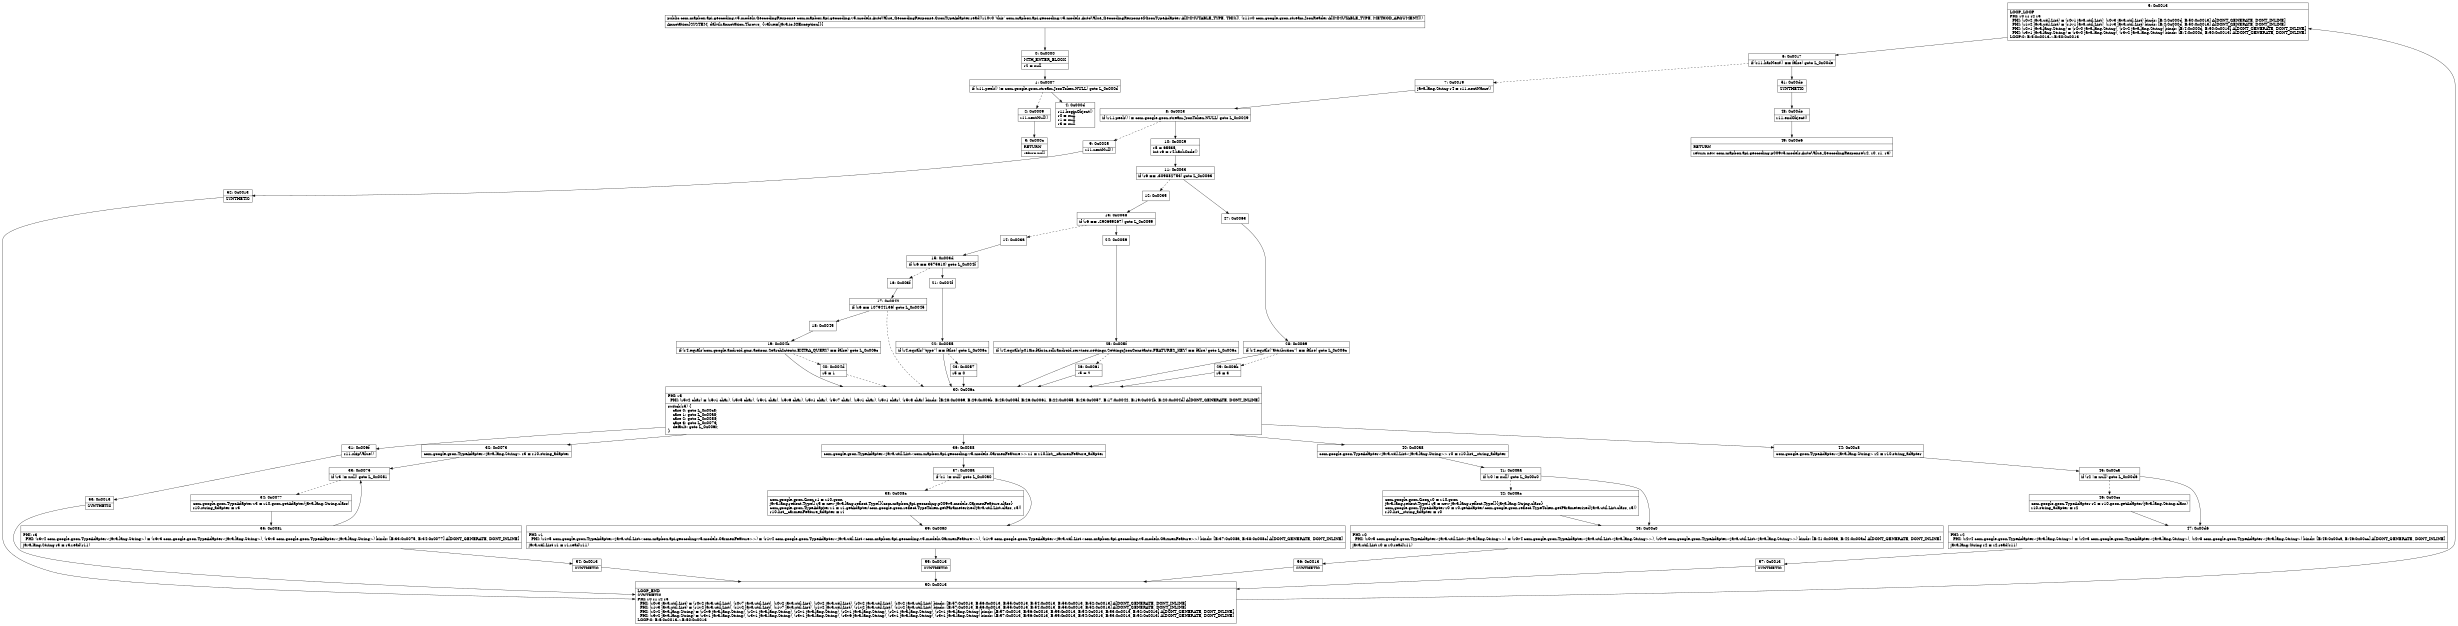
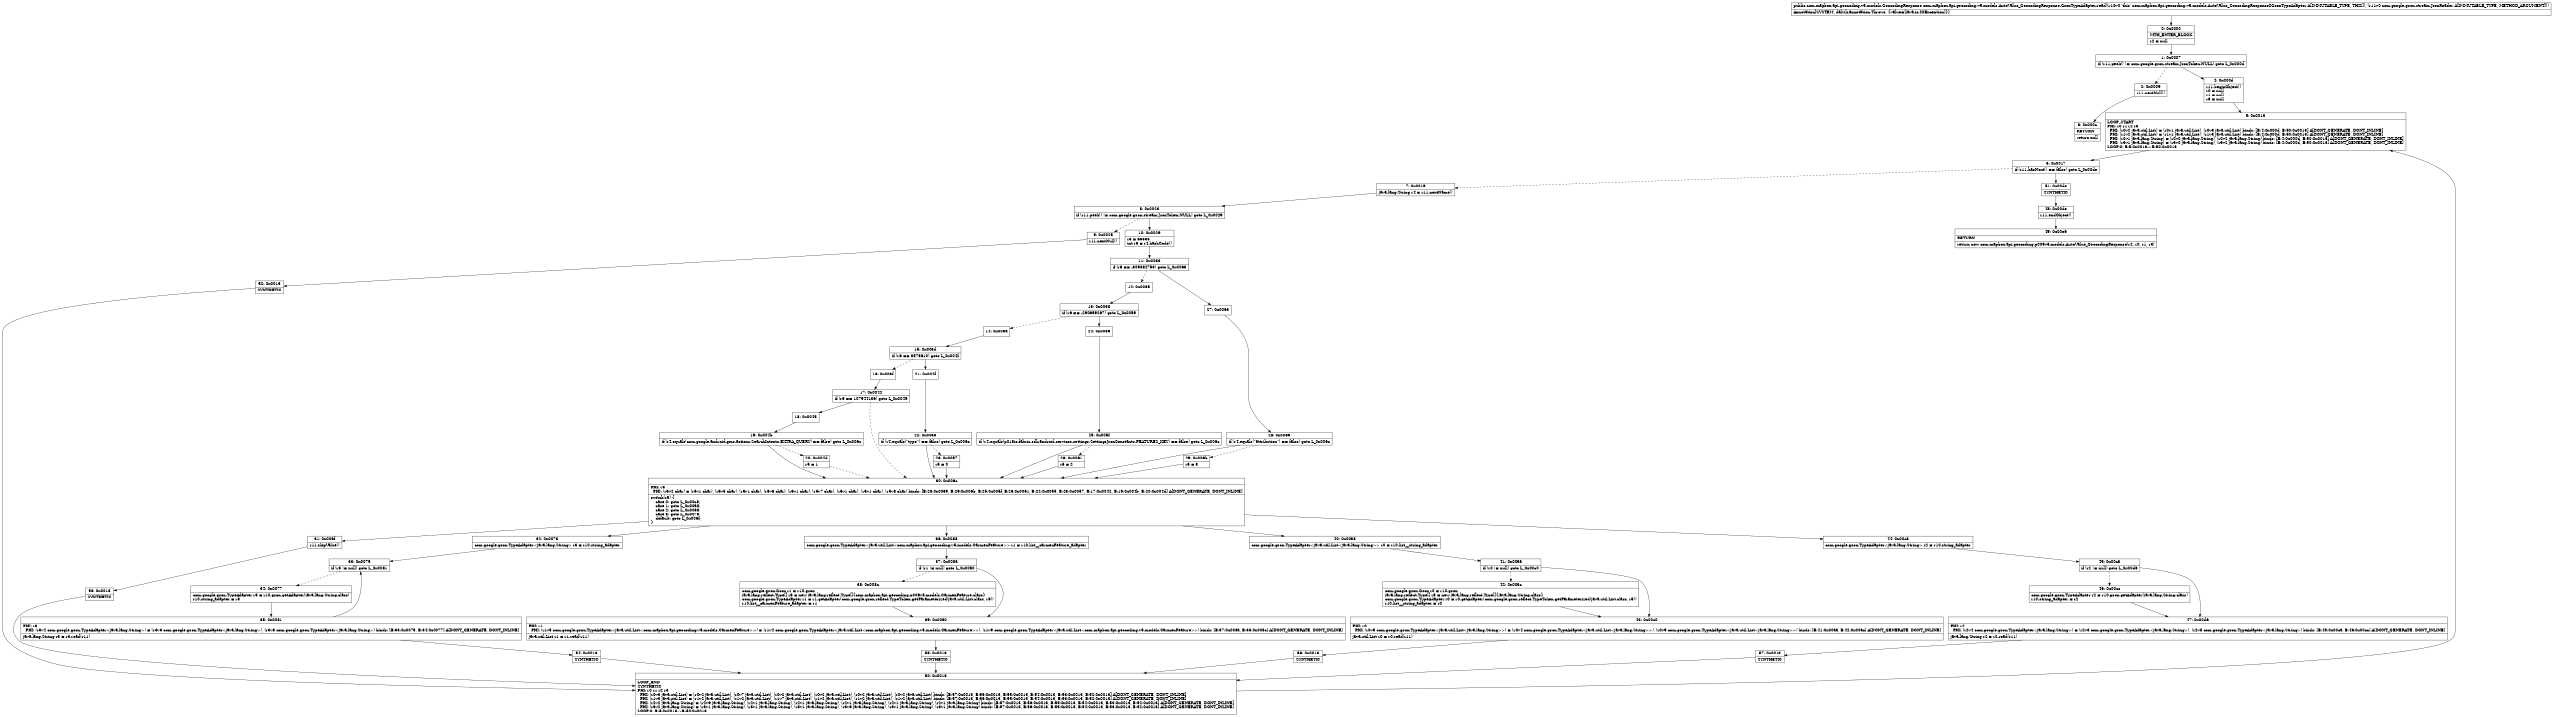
node "5: 0x0013": text "LOOP_LOOP" -> "LOOP_START"
edge "4: 0x000d" -> "5: 0x0013": added
